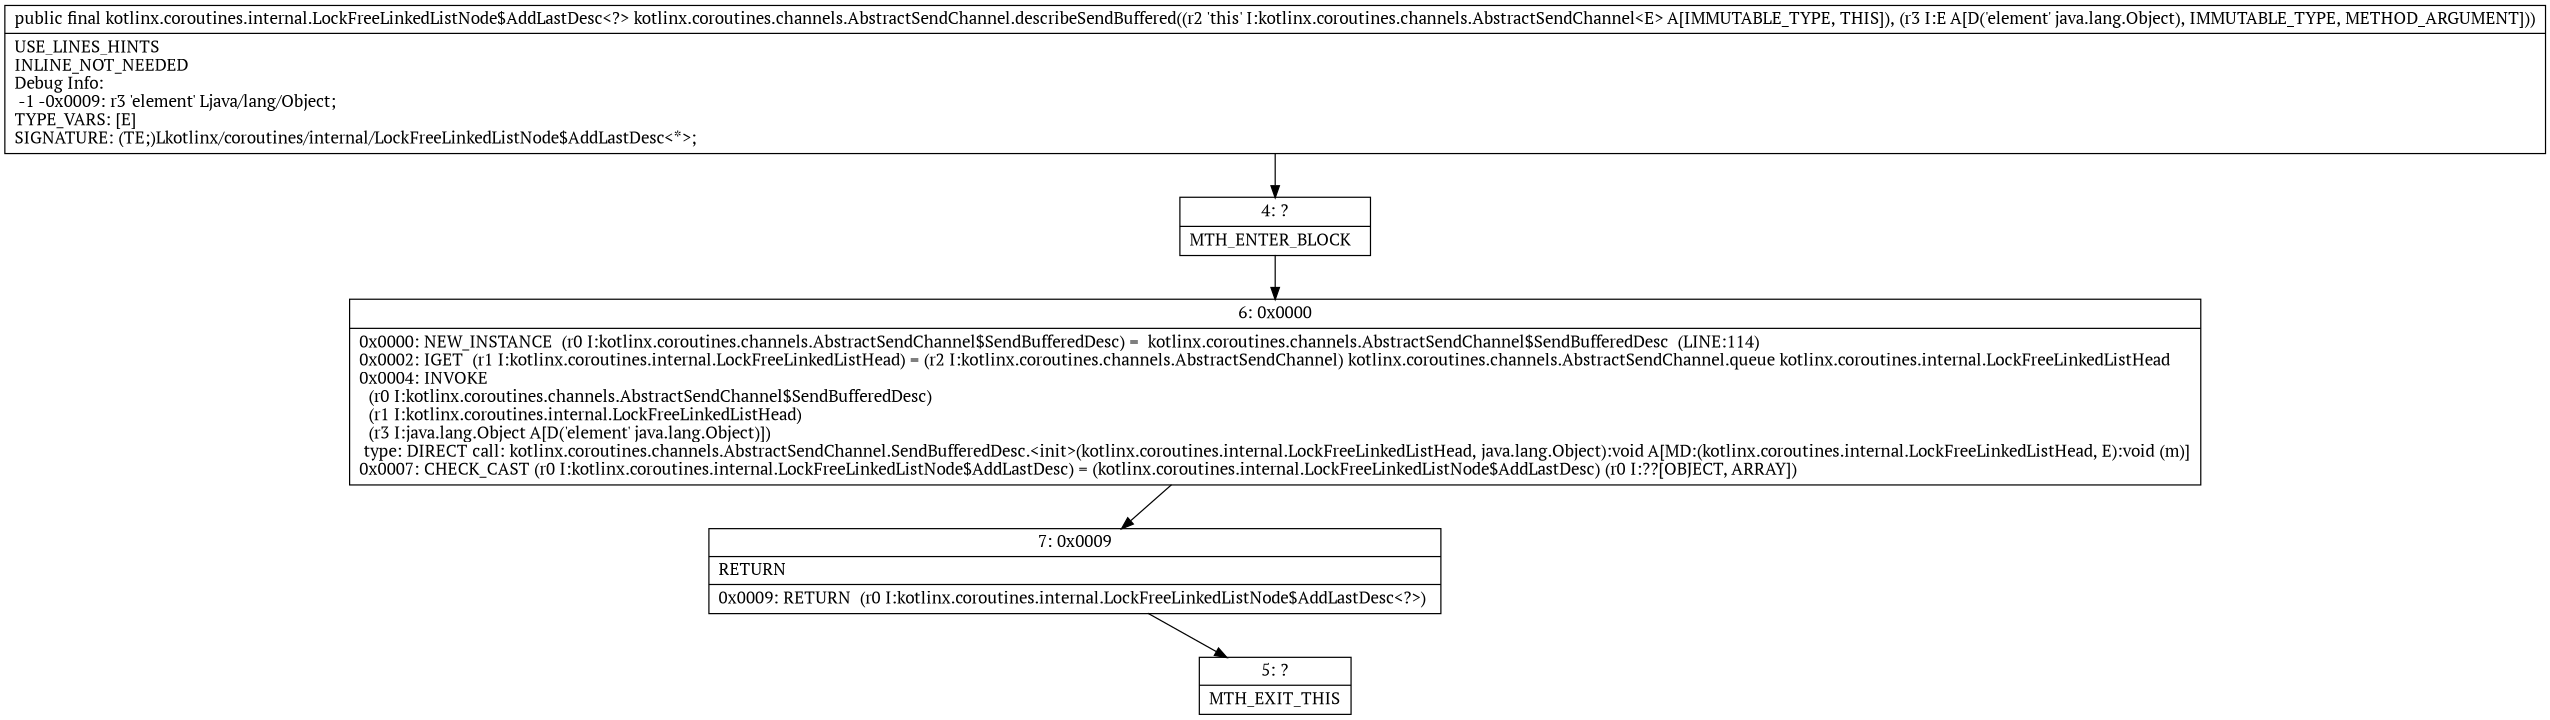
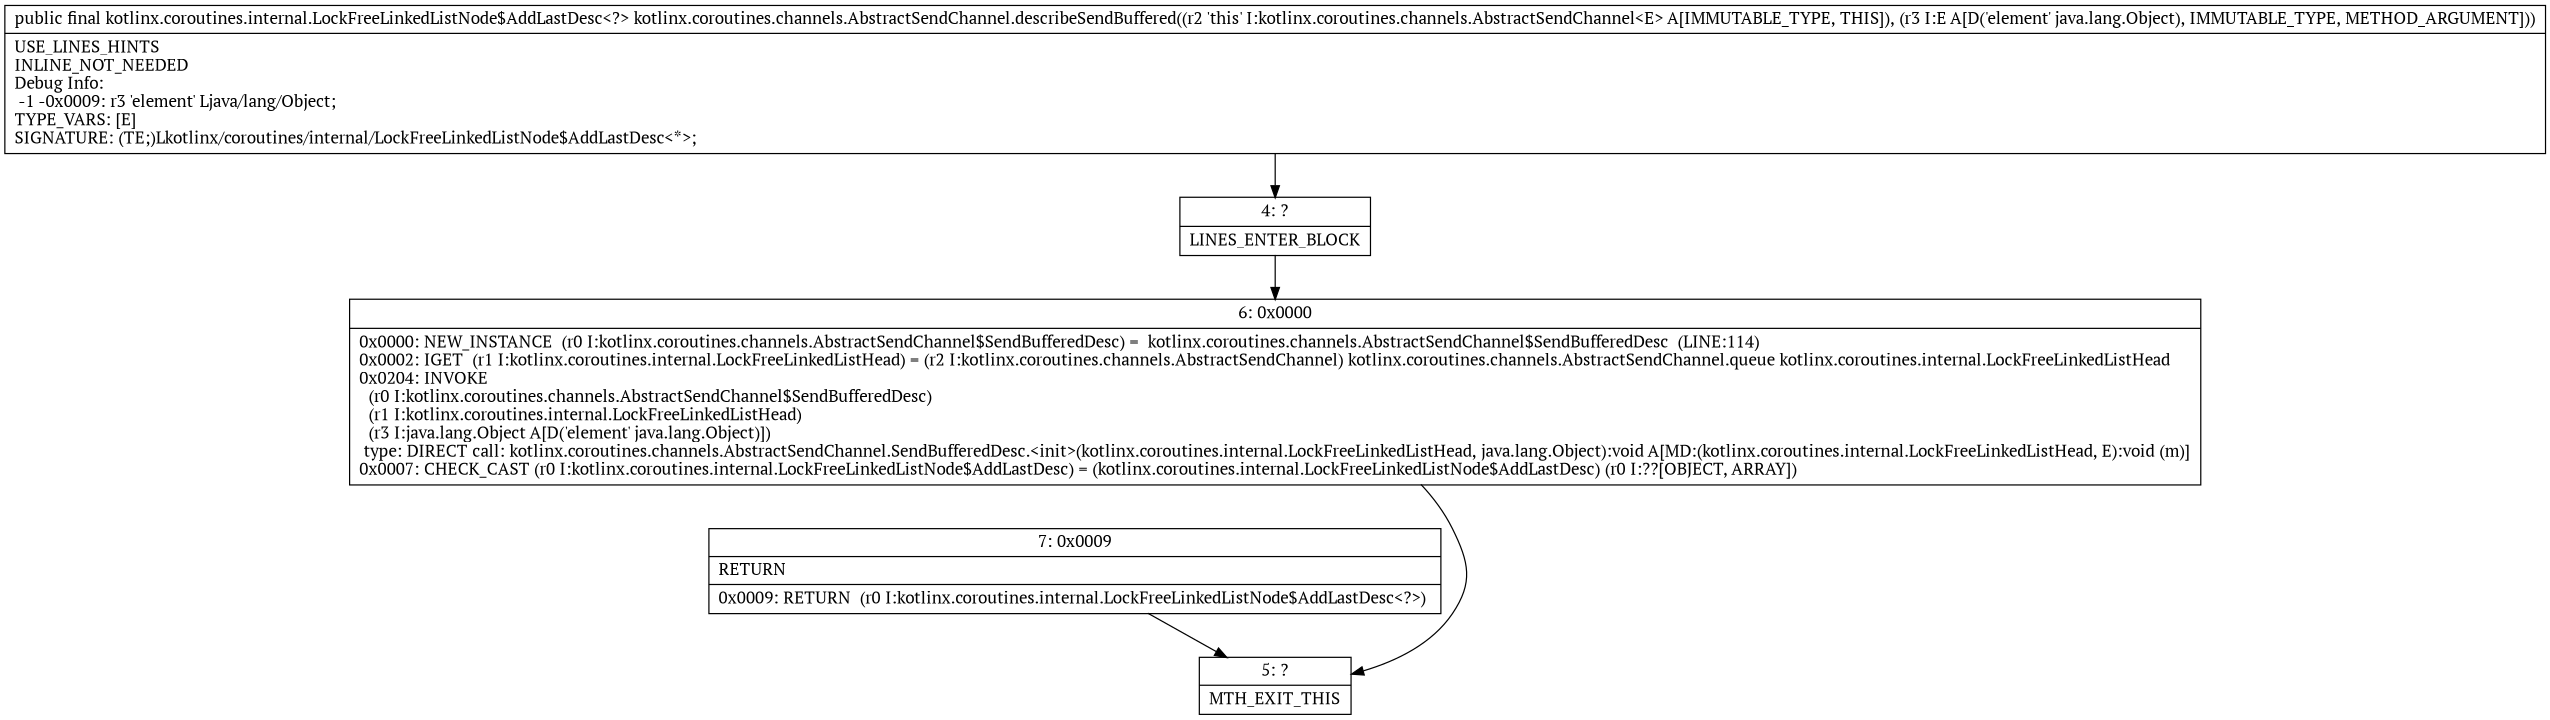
node "4: ?": text "MTH_ENTER_BLOCK" -> "LINES_ENTER_BLOCK"
node "6: 0x0000": text "0x0004: INVOKE" -> "0x0204: INVOKE"
edge "6: 0x0000" -> "7: 0x0009": now "6: 0x0000" -> "5: ?"
